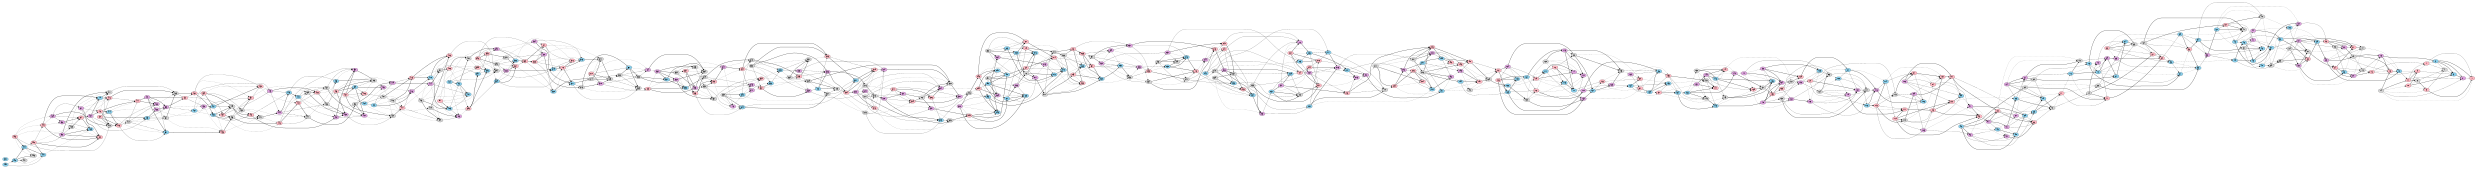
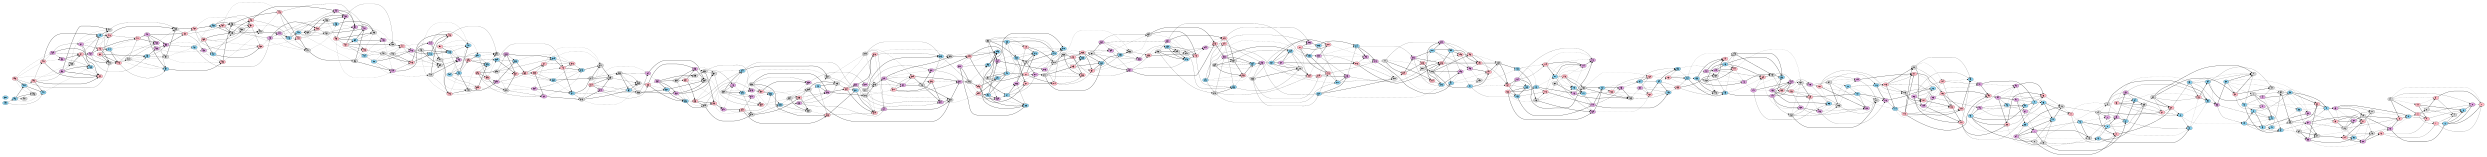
edge "228" -> "221": now "228" -> "224"
